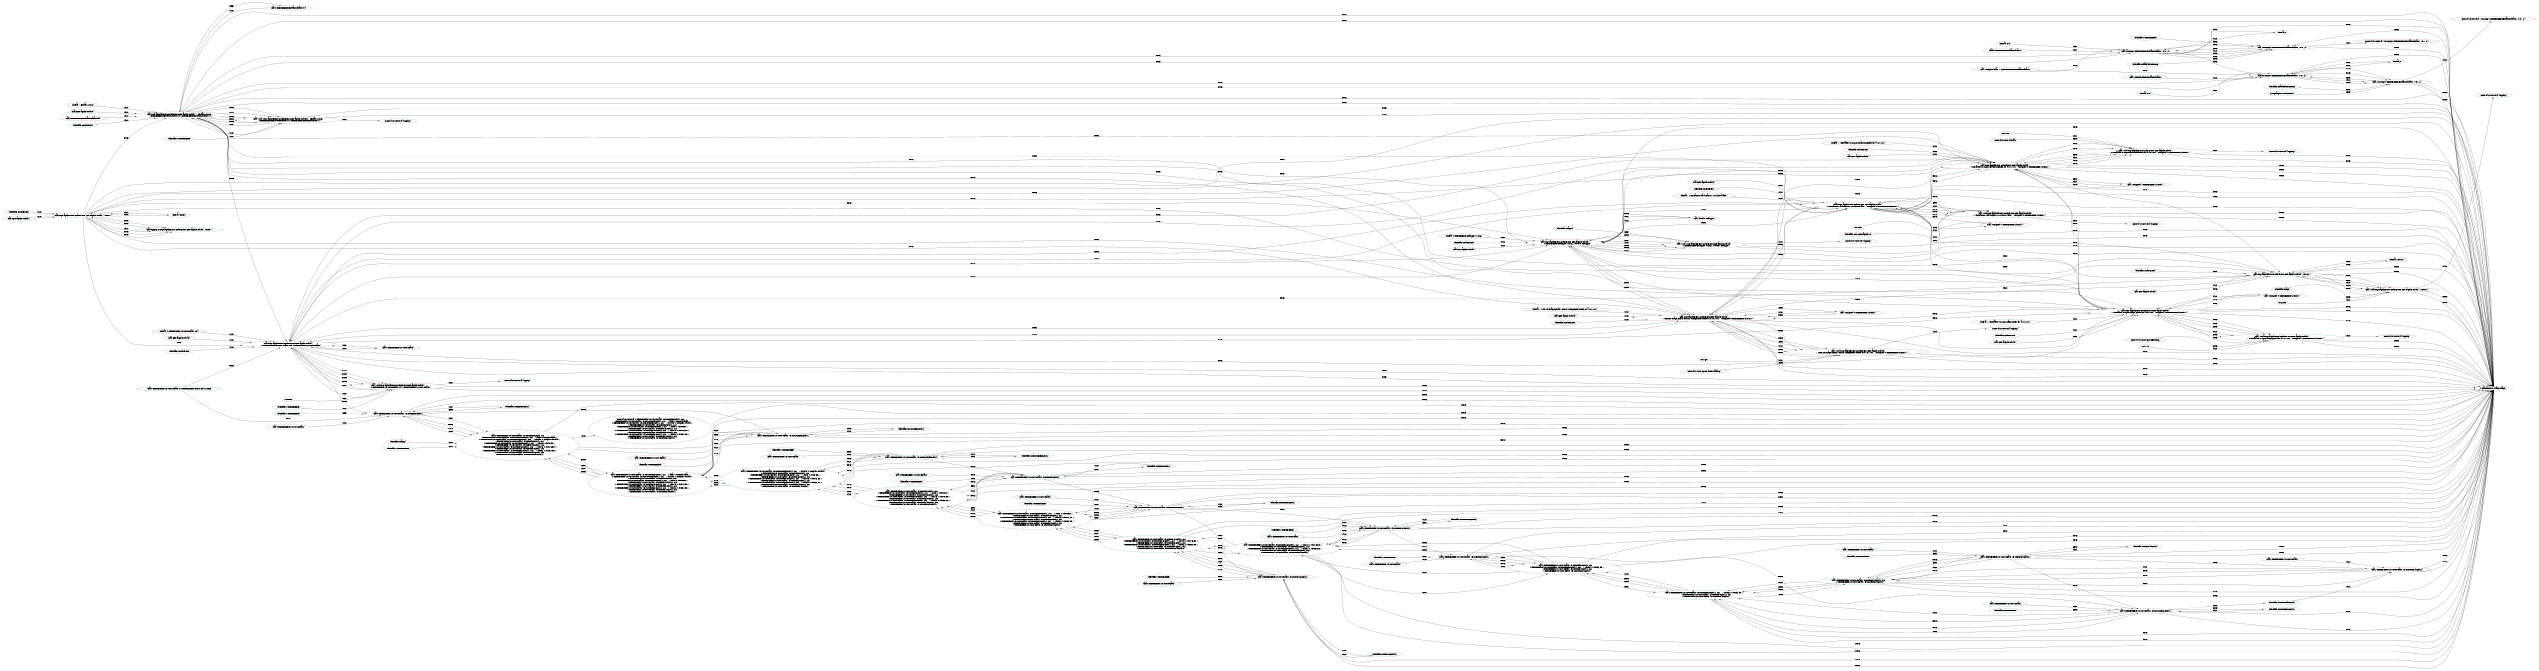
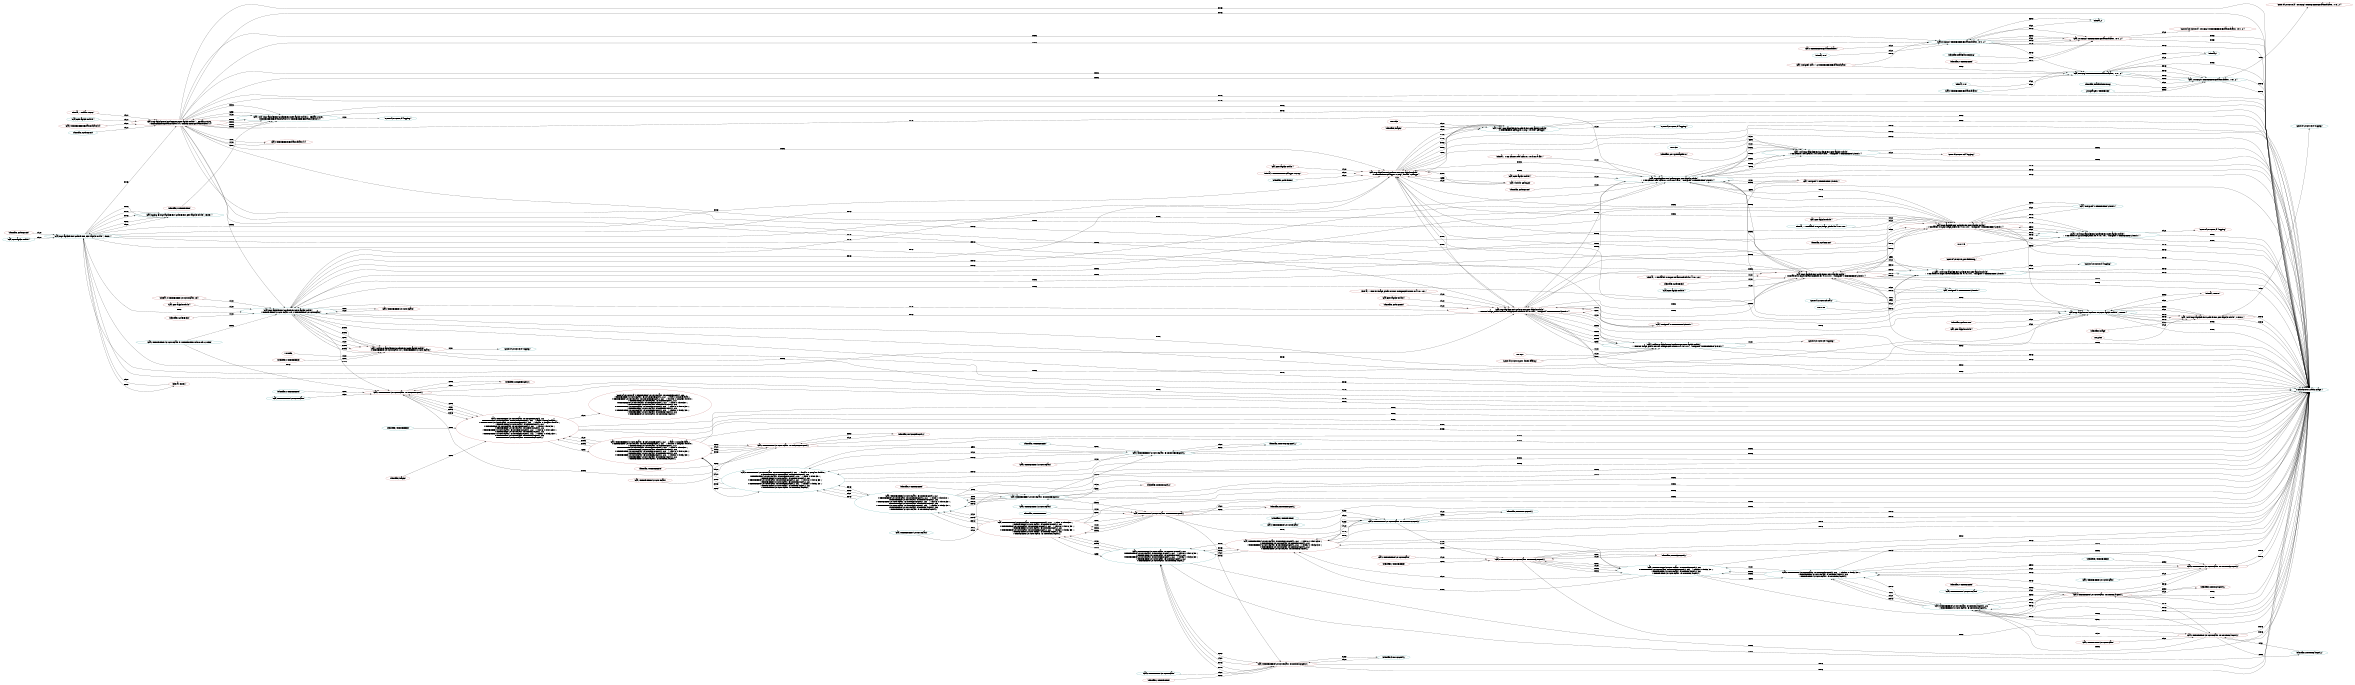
node "1001053": added
edge "(Call,MATLAB_HDR.StructureClass != mxCHAR_CLASS)" -> "(Call,MATLAB_HDR.StructureClass != mxSINGLE_CLASS)": reversed
edge "(Call,MATLAB_HDR.StructureClass != mxDOUBLE_CLASS)" -> "(Call,MATLAB_HDR.StructureClass != mxINT8_CLASS)": reversed
node "(Identifier,mxINT32_CLASS)": added
edge "(Call,MATLAB_HDR.StructureClass != mxUINT32_CLASS)" -> "(Identifier,mxUINT64_CLASS)": now "(Call,MATLAB_HDR.StructureClass != mxUINT64_CLASS)" -> "(Identifier,mxUINT64_CLASS)"
node "(Identifier,mxUINT32_CLASS)": removed
node "(Identifier,mxINT16_CLASS)": label "(Identifier,mxINT16_CLASS)" -> "(Identifier,from16_CLASS)"
